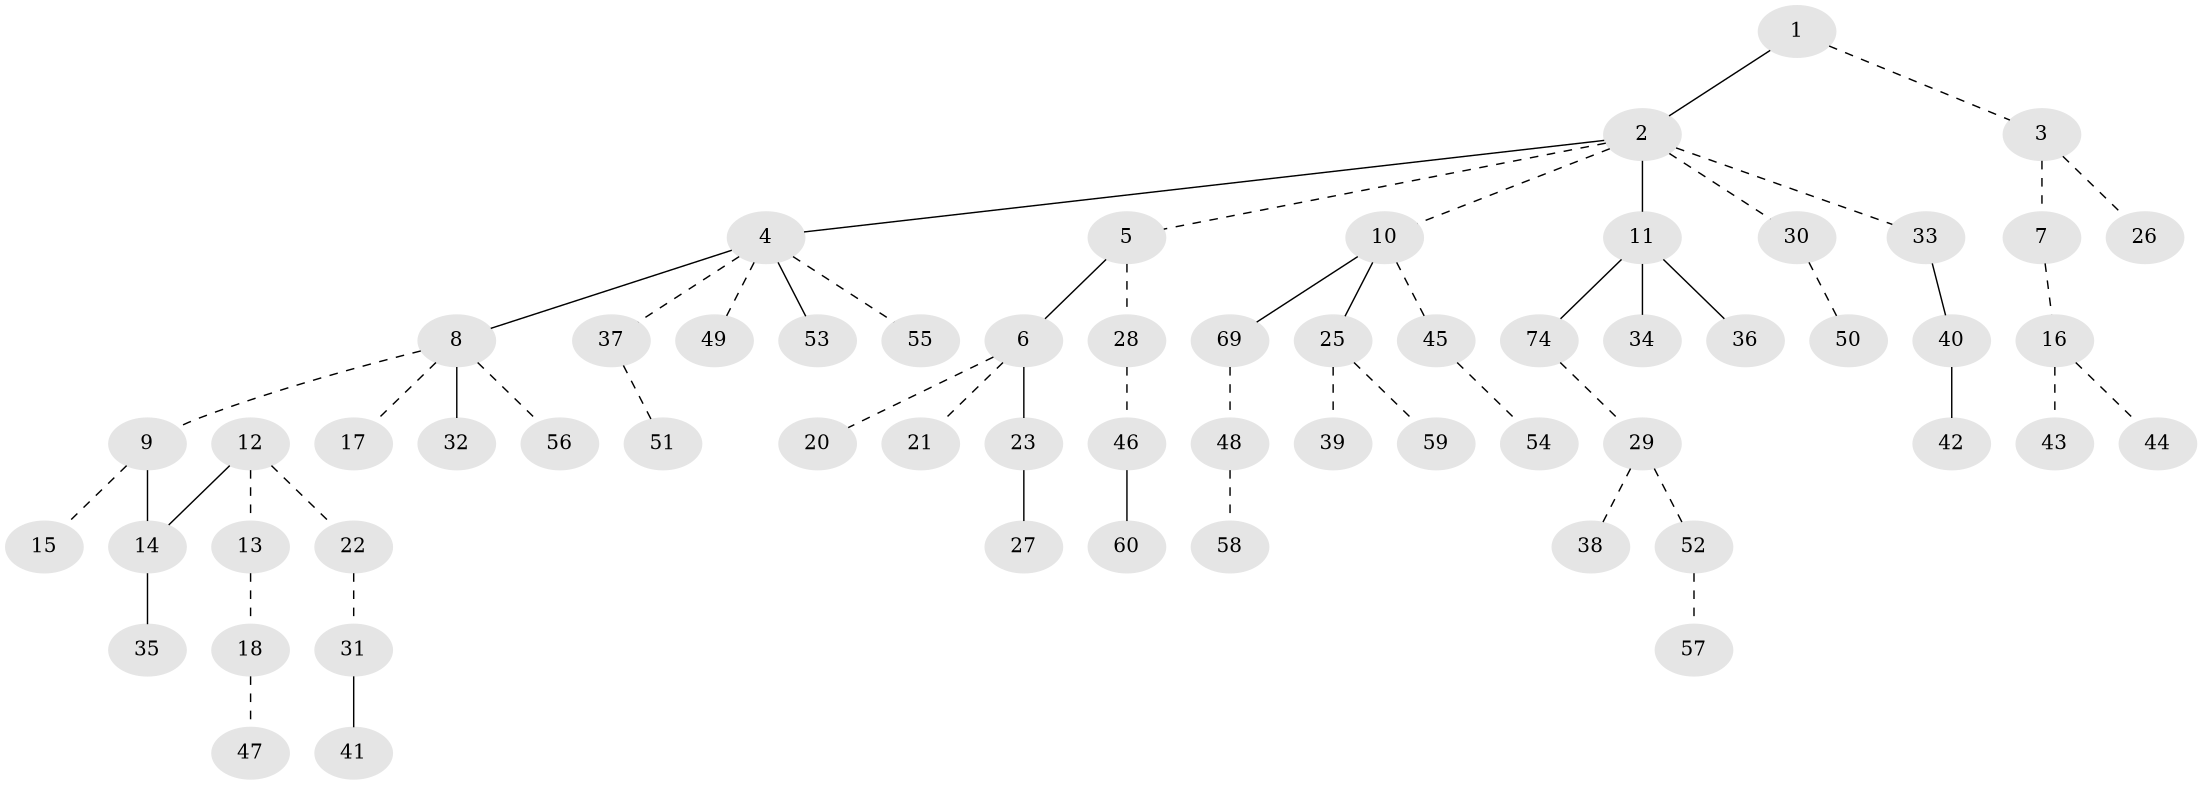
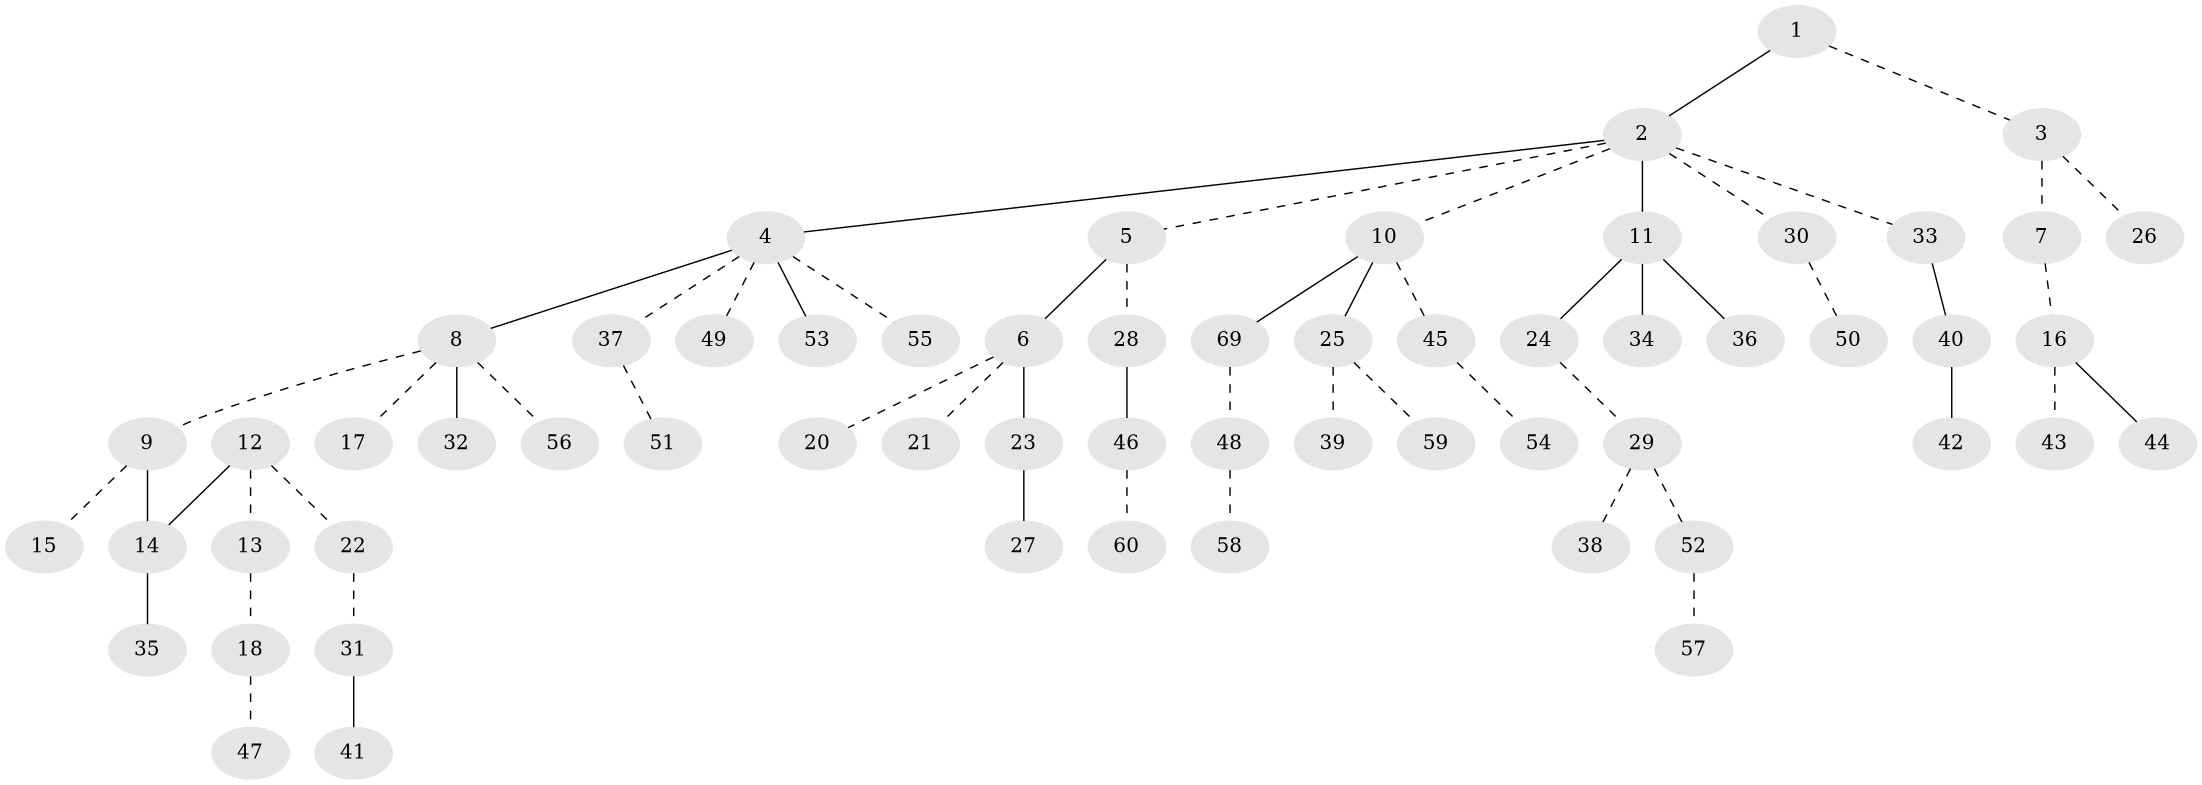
node "74": label "74" -> "24"
edge "28" -- "46": style dashed -> solid
edge "16" -- "44": style dashed -> solid
edge "46" -- "60": style solid -> dashed
